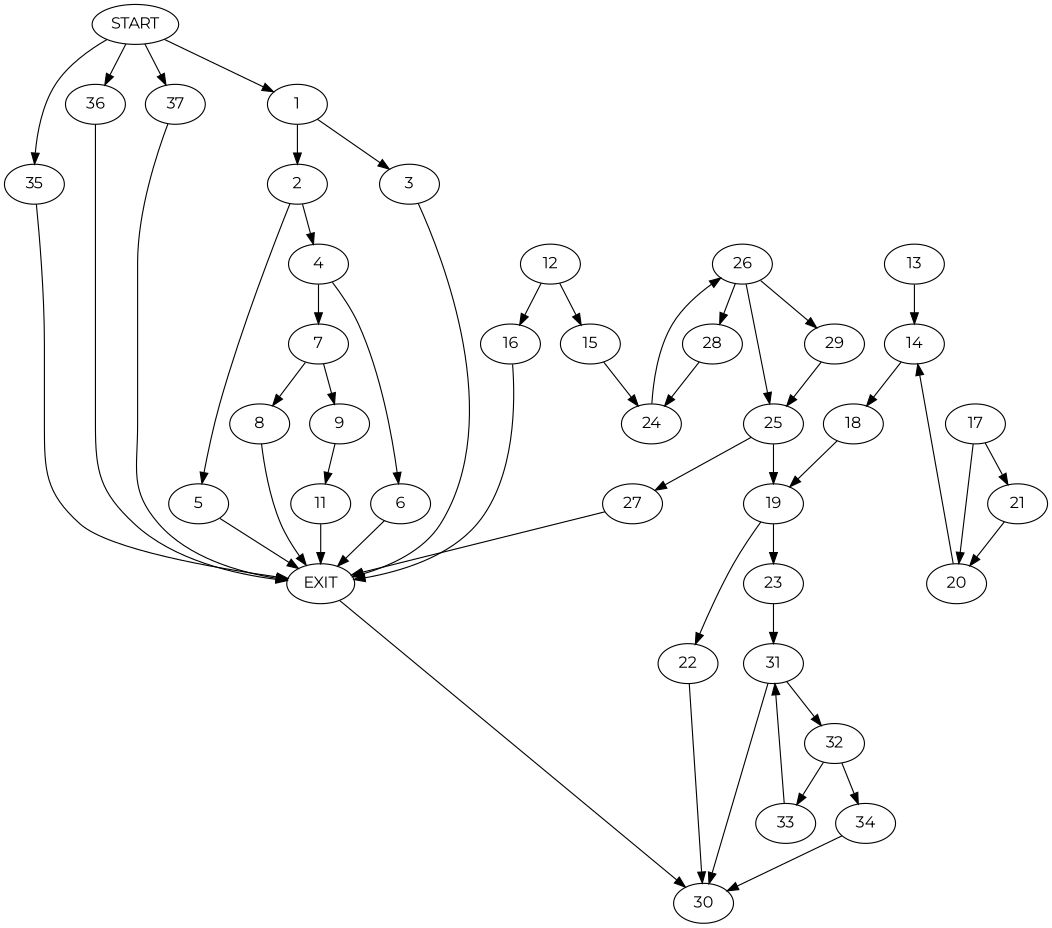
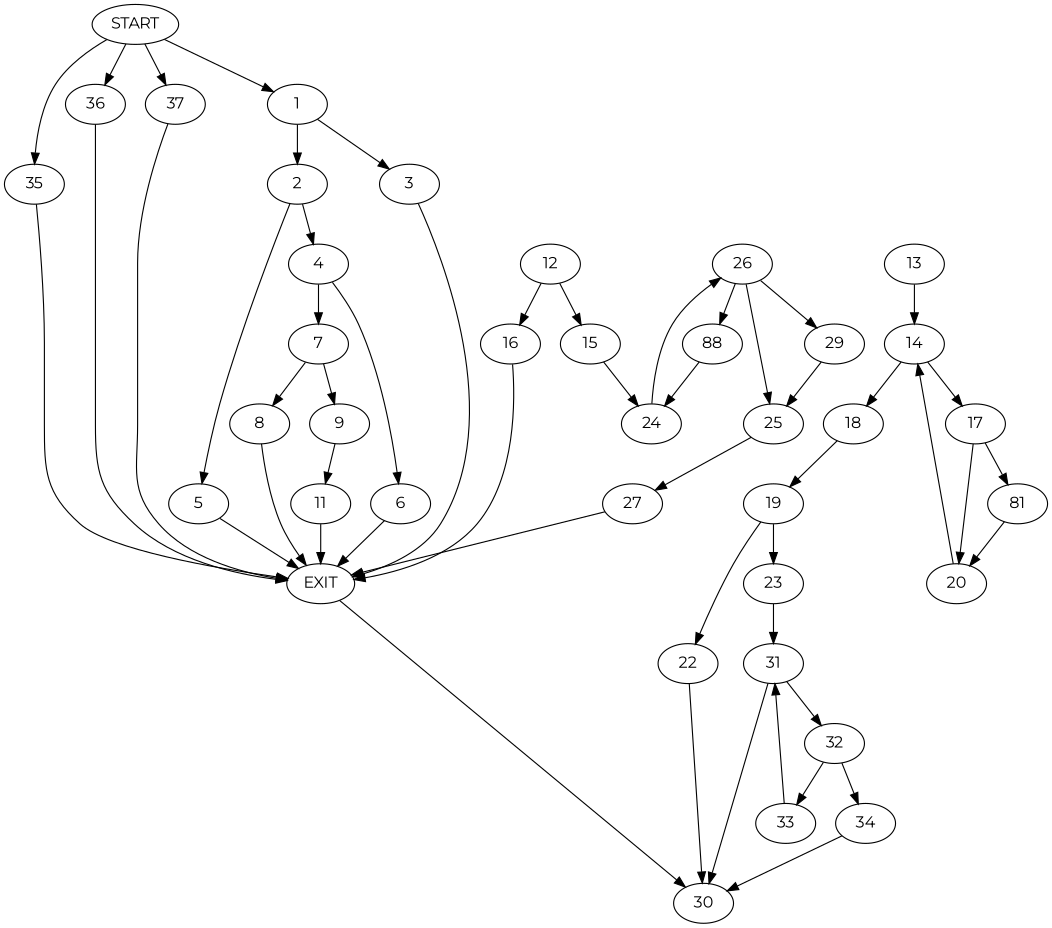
node "28": label "28" -> "88"
edge "14" -> "17": added
edge "25" -> "19": removed
node "21": label "21" -> "81"
